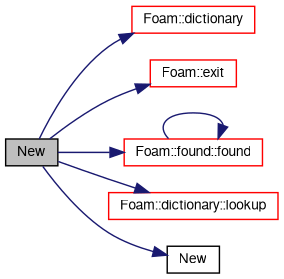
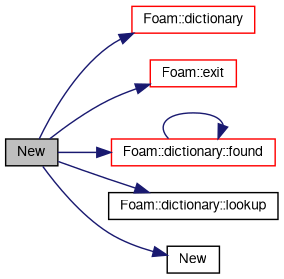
node "Foam::found::found": label "Foam::found::found" -> "Foam::dictionary::found"
node "Foam::dictionary::lookup": color red -> black
